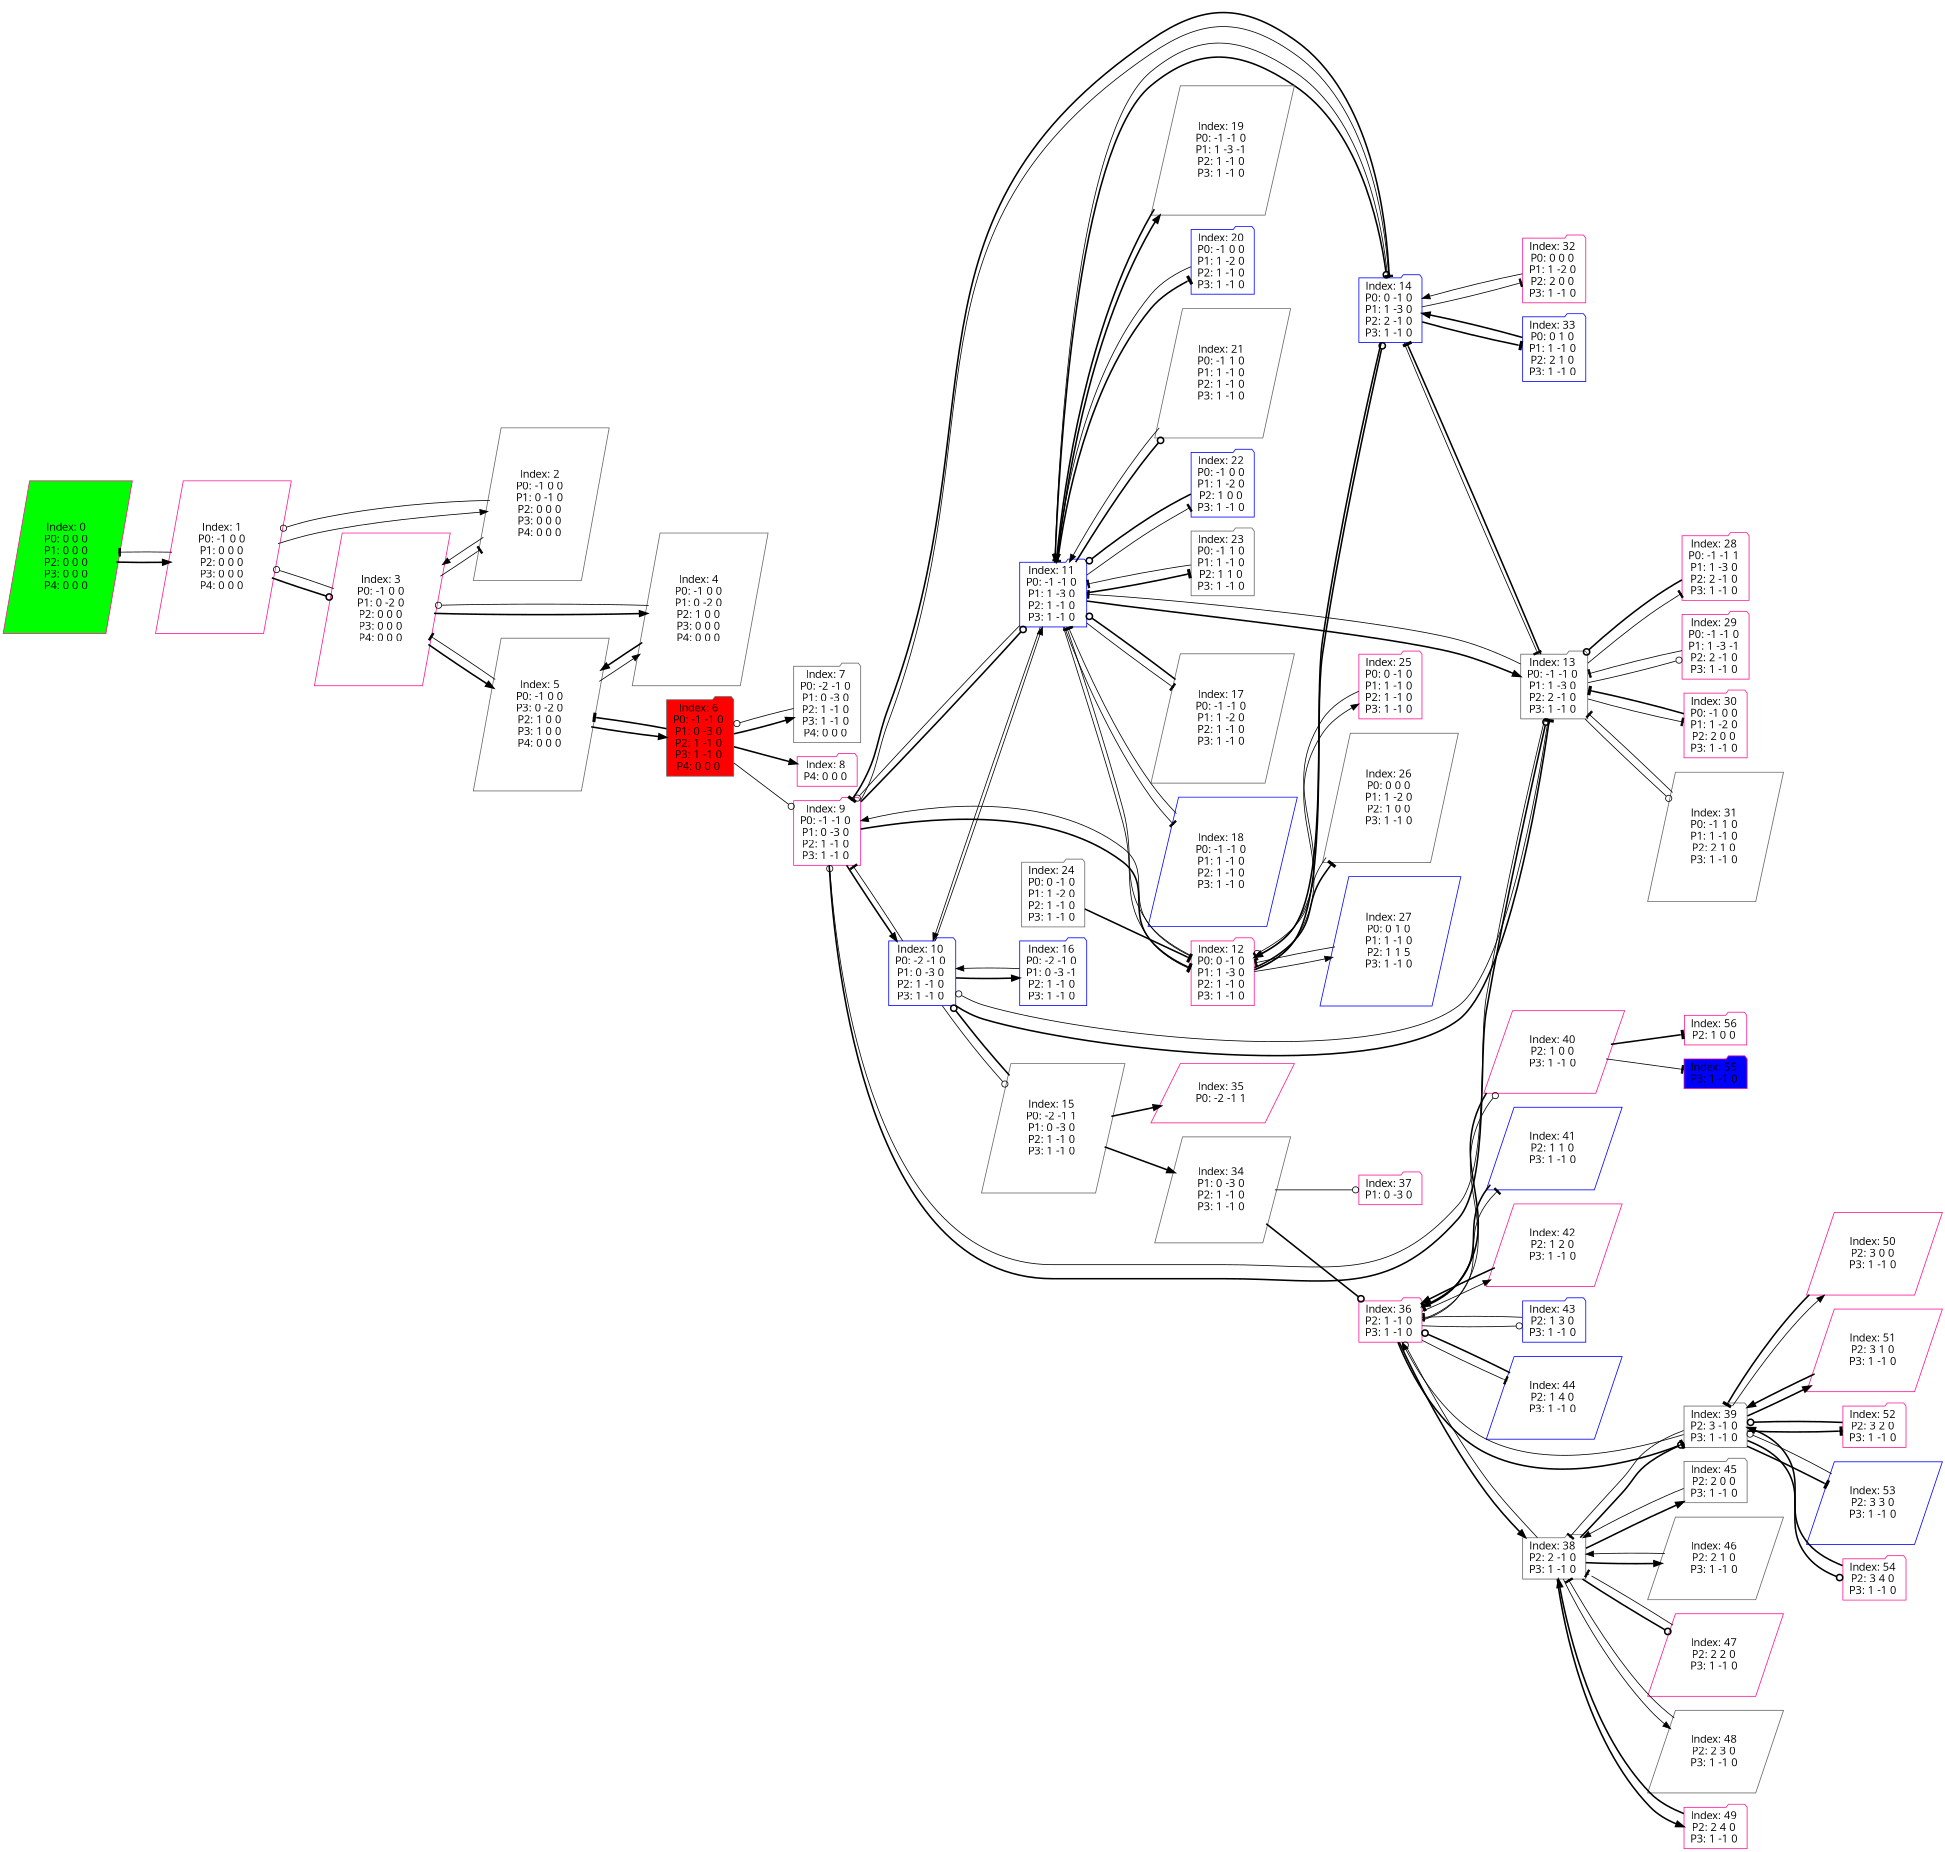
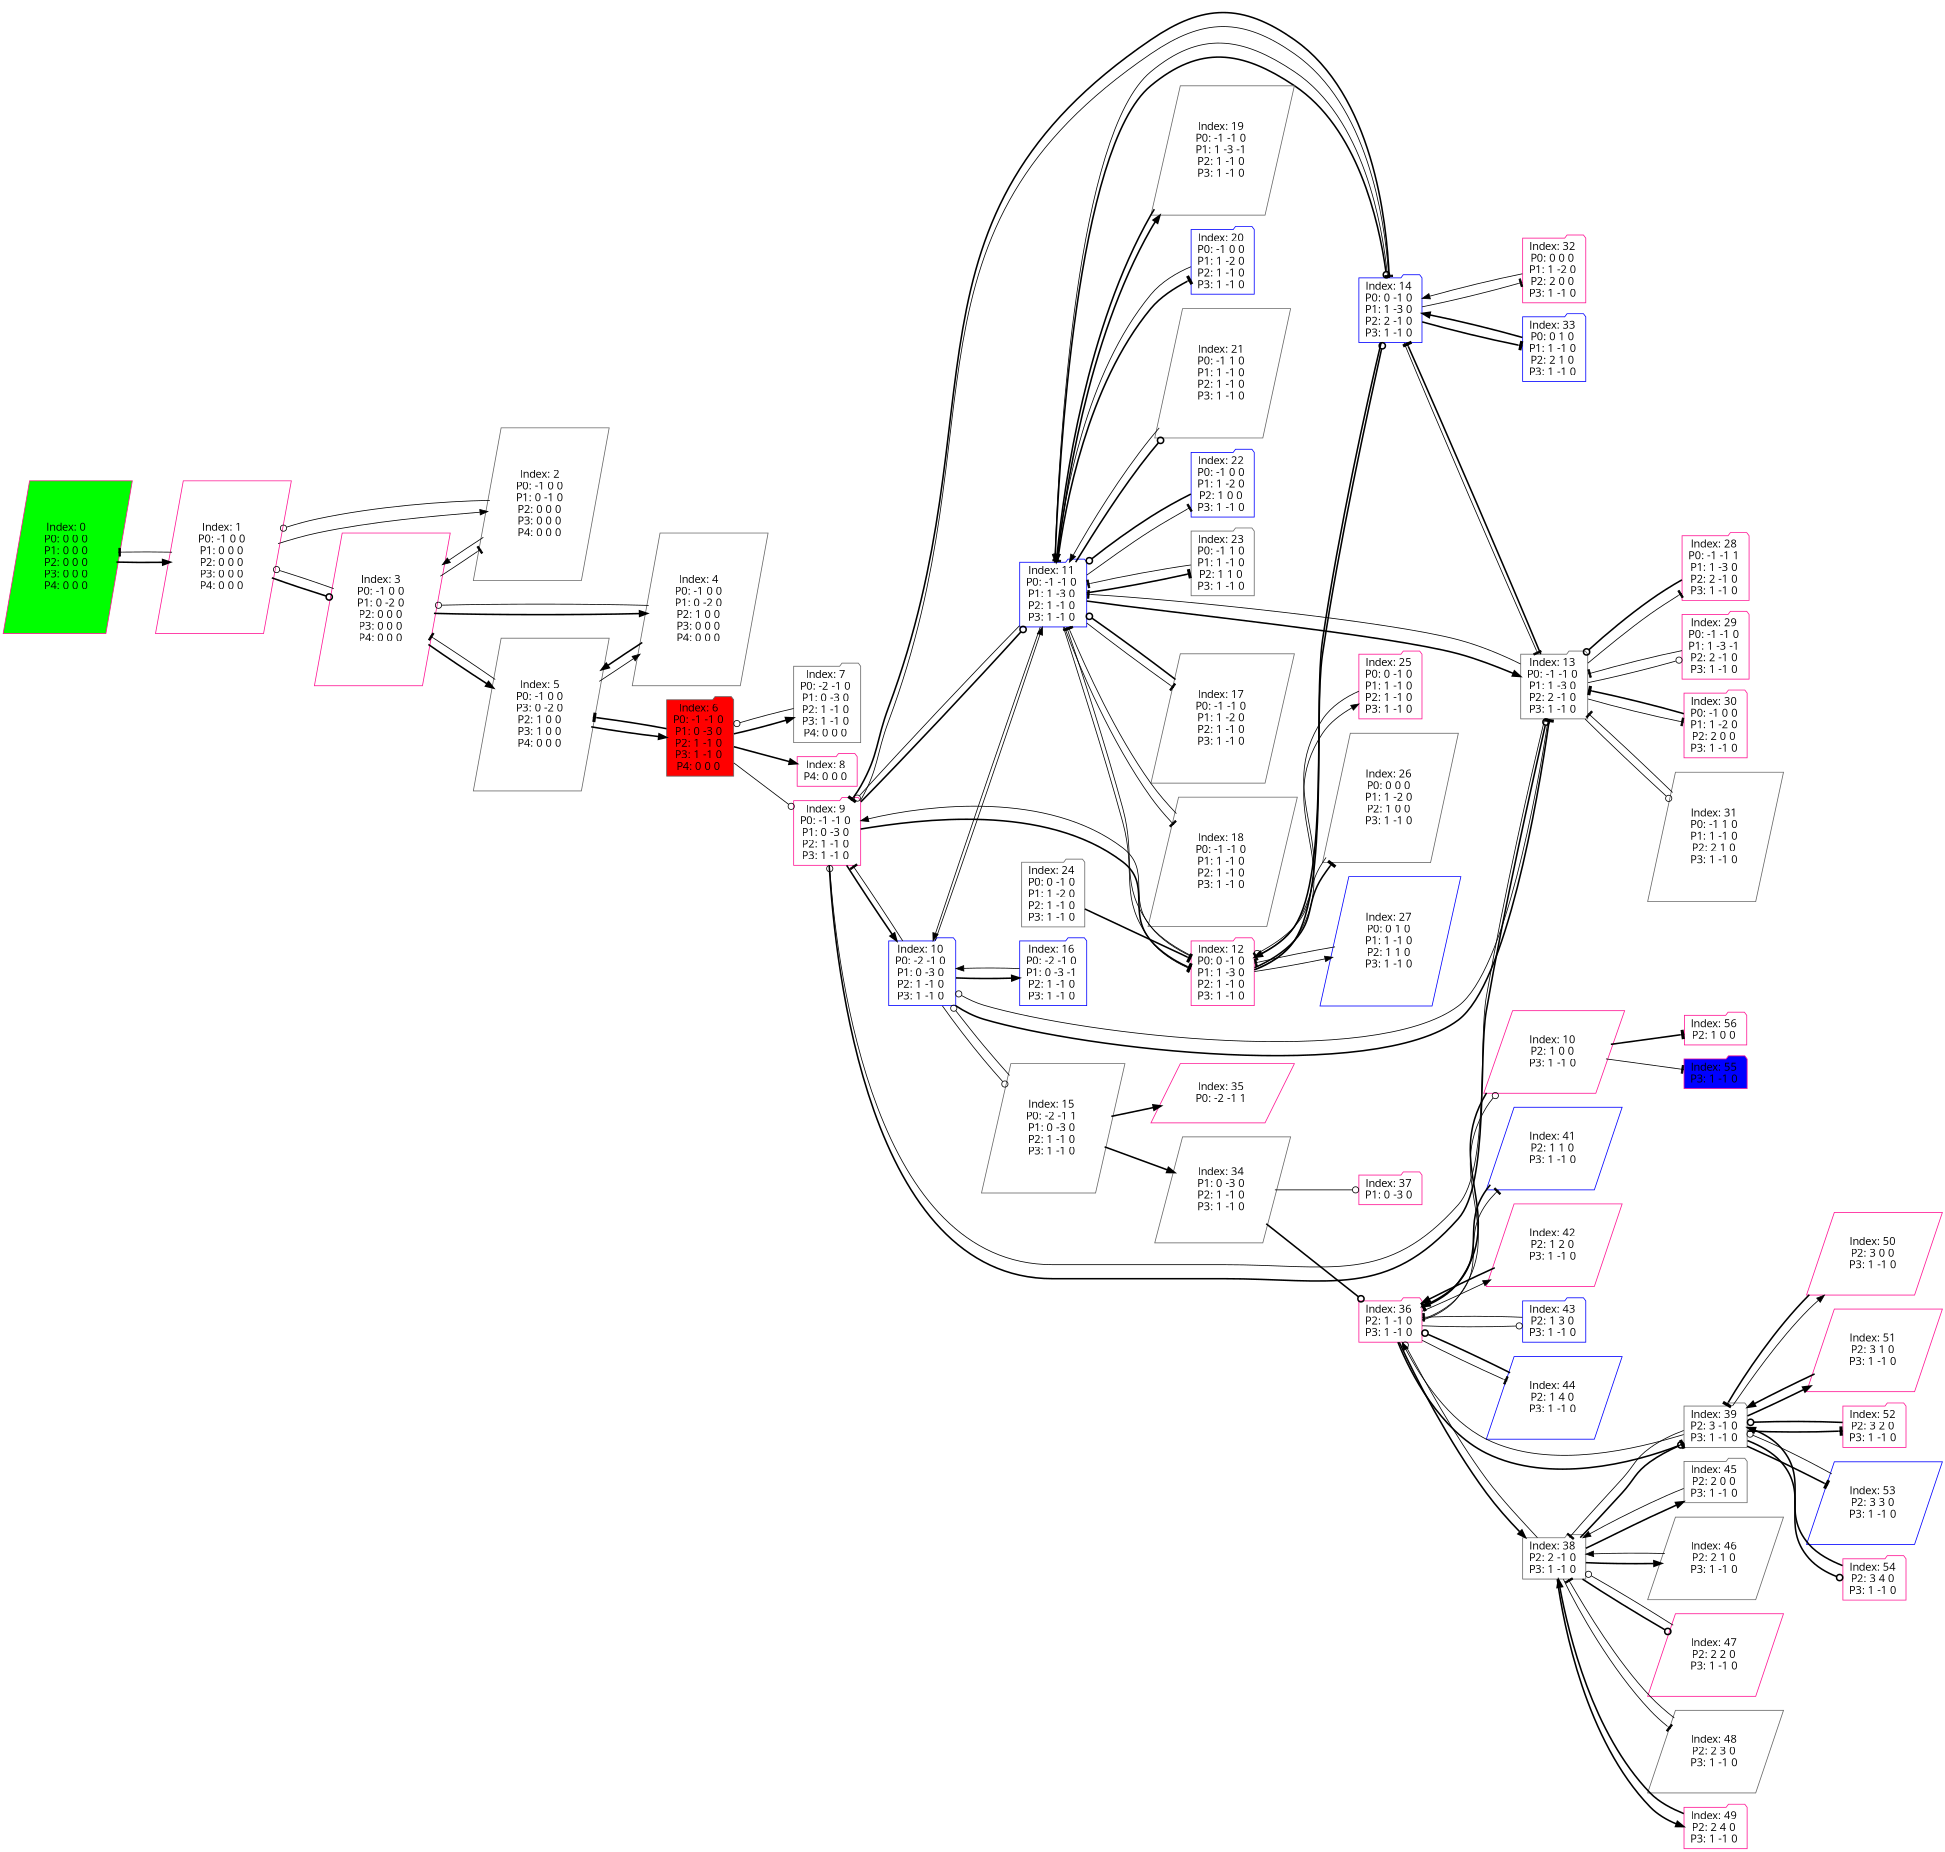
node "Index: 18 P0: -1 -1 0 P1: 1 -1 0 P2: 1 -1 0 P3: 1 -1 0": color blue -> gray40
node "Index: 27 P0: 0 1 0 P1: 1 -1 0 P2: 1 1 5 P3: 1 -1 0": label "Index: 27 P0: 0 1 0 P1: 1 -1 0 P2: 1 1 5 P3: 1 -1 0" -> "Index: 27 P0: 0 1 0 P1: 1 -1 0 P2: 1 1 0 P3: 1 -1 0"
edge "Index: 15 P0: -2 -1 1 P1: 0 -3 0 P2: 1 -1 0 P3: 1 -1 0" -> "Index: 10 P0: -2 -1 0 P1: 0 -3 0 P2: 1 -1 0 P3: 1 -1 0": style bold -> solid
node "Index: 40 P2: 1 0 0 P3: 1 -1 0": label "Index: 40 P2: 1 0 0 P3: 1 -1 0" -> "Index: 10 P2: 1 0 0 P3: 1 -1 0"
edge "Index: 47 P2: 2 2 0 P3: 1 -1 0" -> "Index: 38 P2: 2 -1 0 P3: 1 -1 0": arrowhead tee -> odot
edge "Index: 38 P2: 2 -1 0 P3: 1 -1 0" -> "Index: 48 P2: 2 3 0 P3: 1 -1 0": arrowhead normal -> tee
